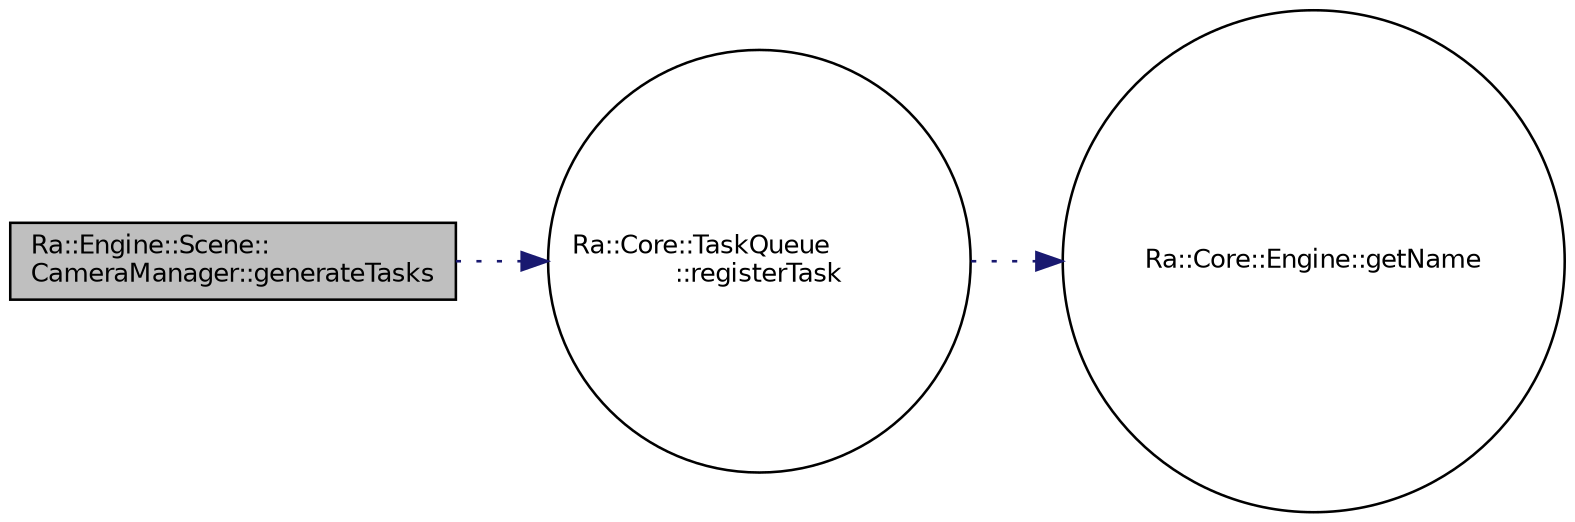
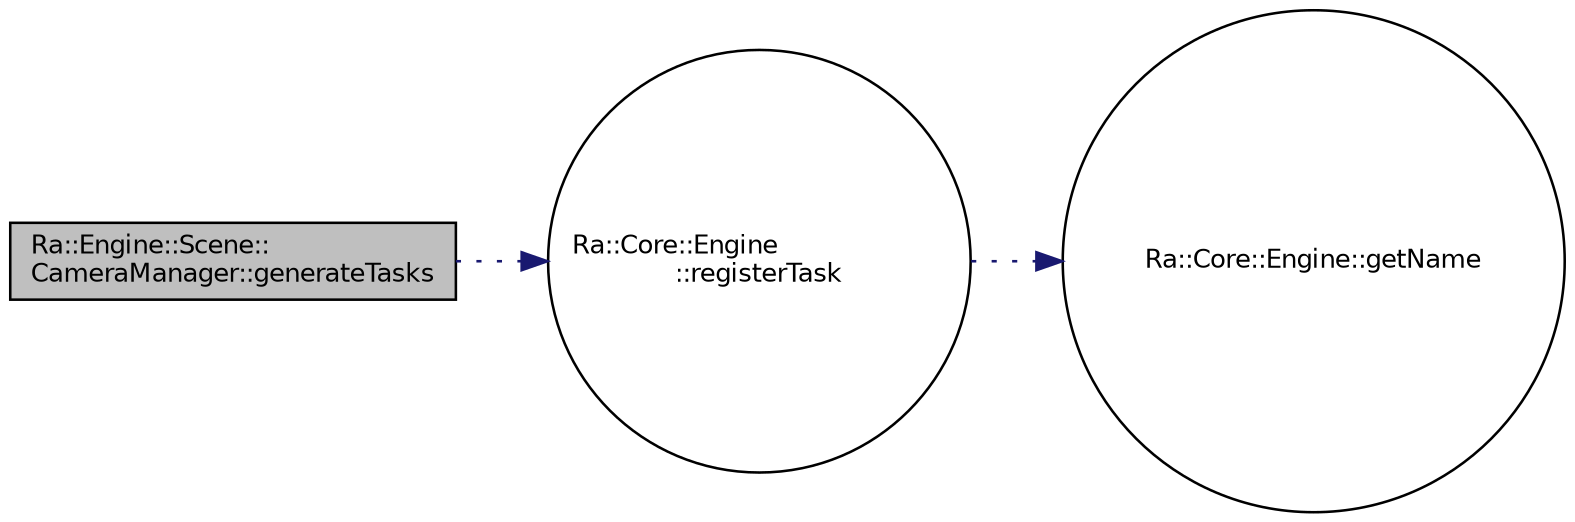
node "Ra::Core::TaskQueue ::registerTask": label "Ra::Core::TaskQueue ::registerTask" -> "Ra::Core::Engine ::registerTask"
